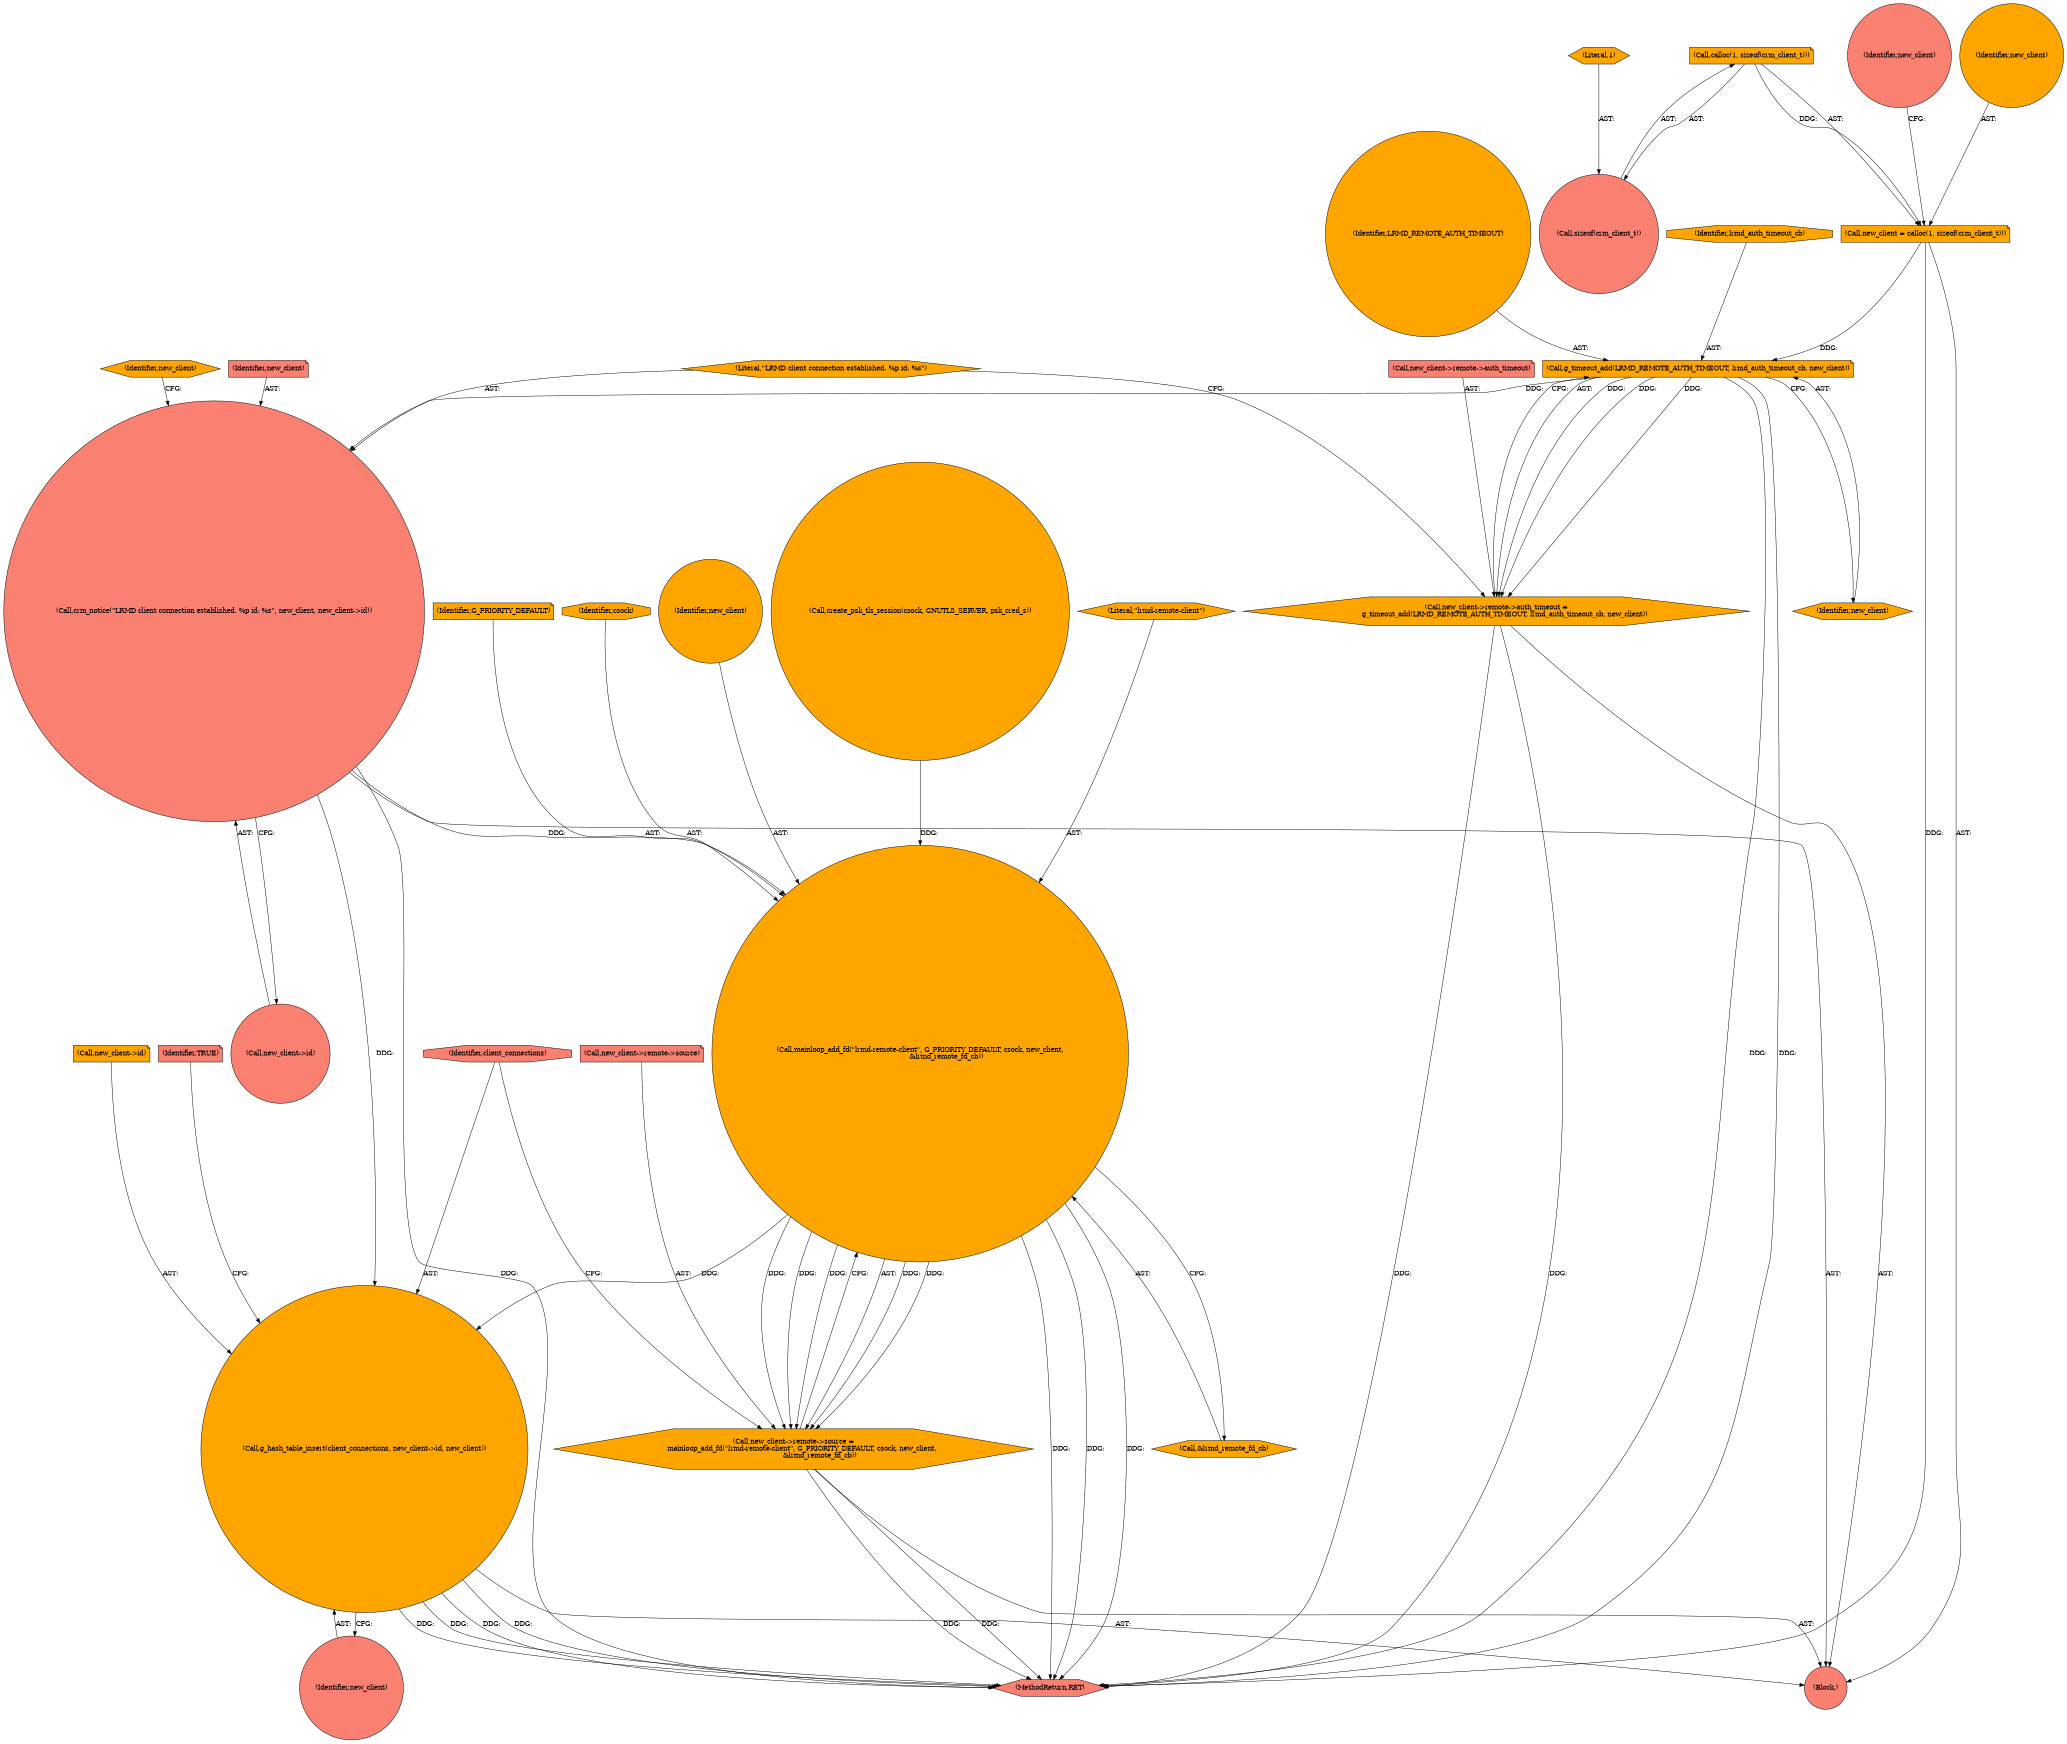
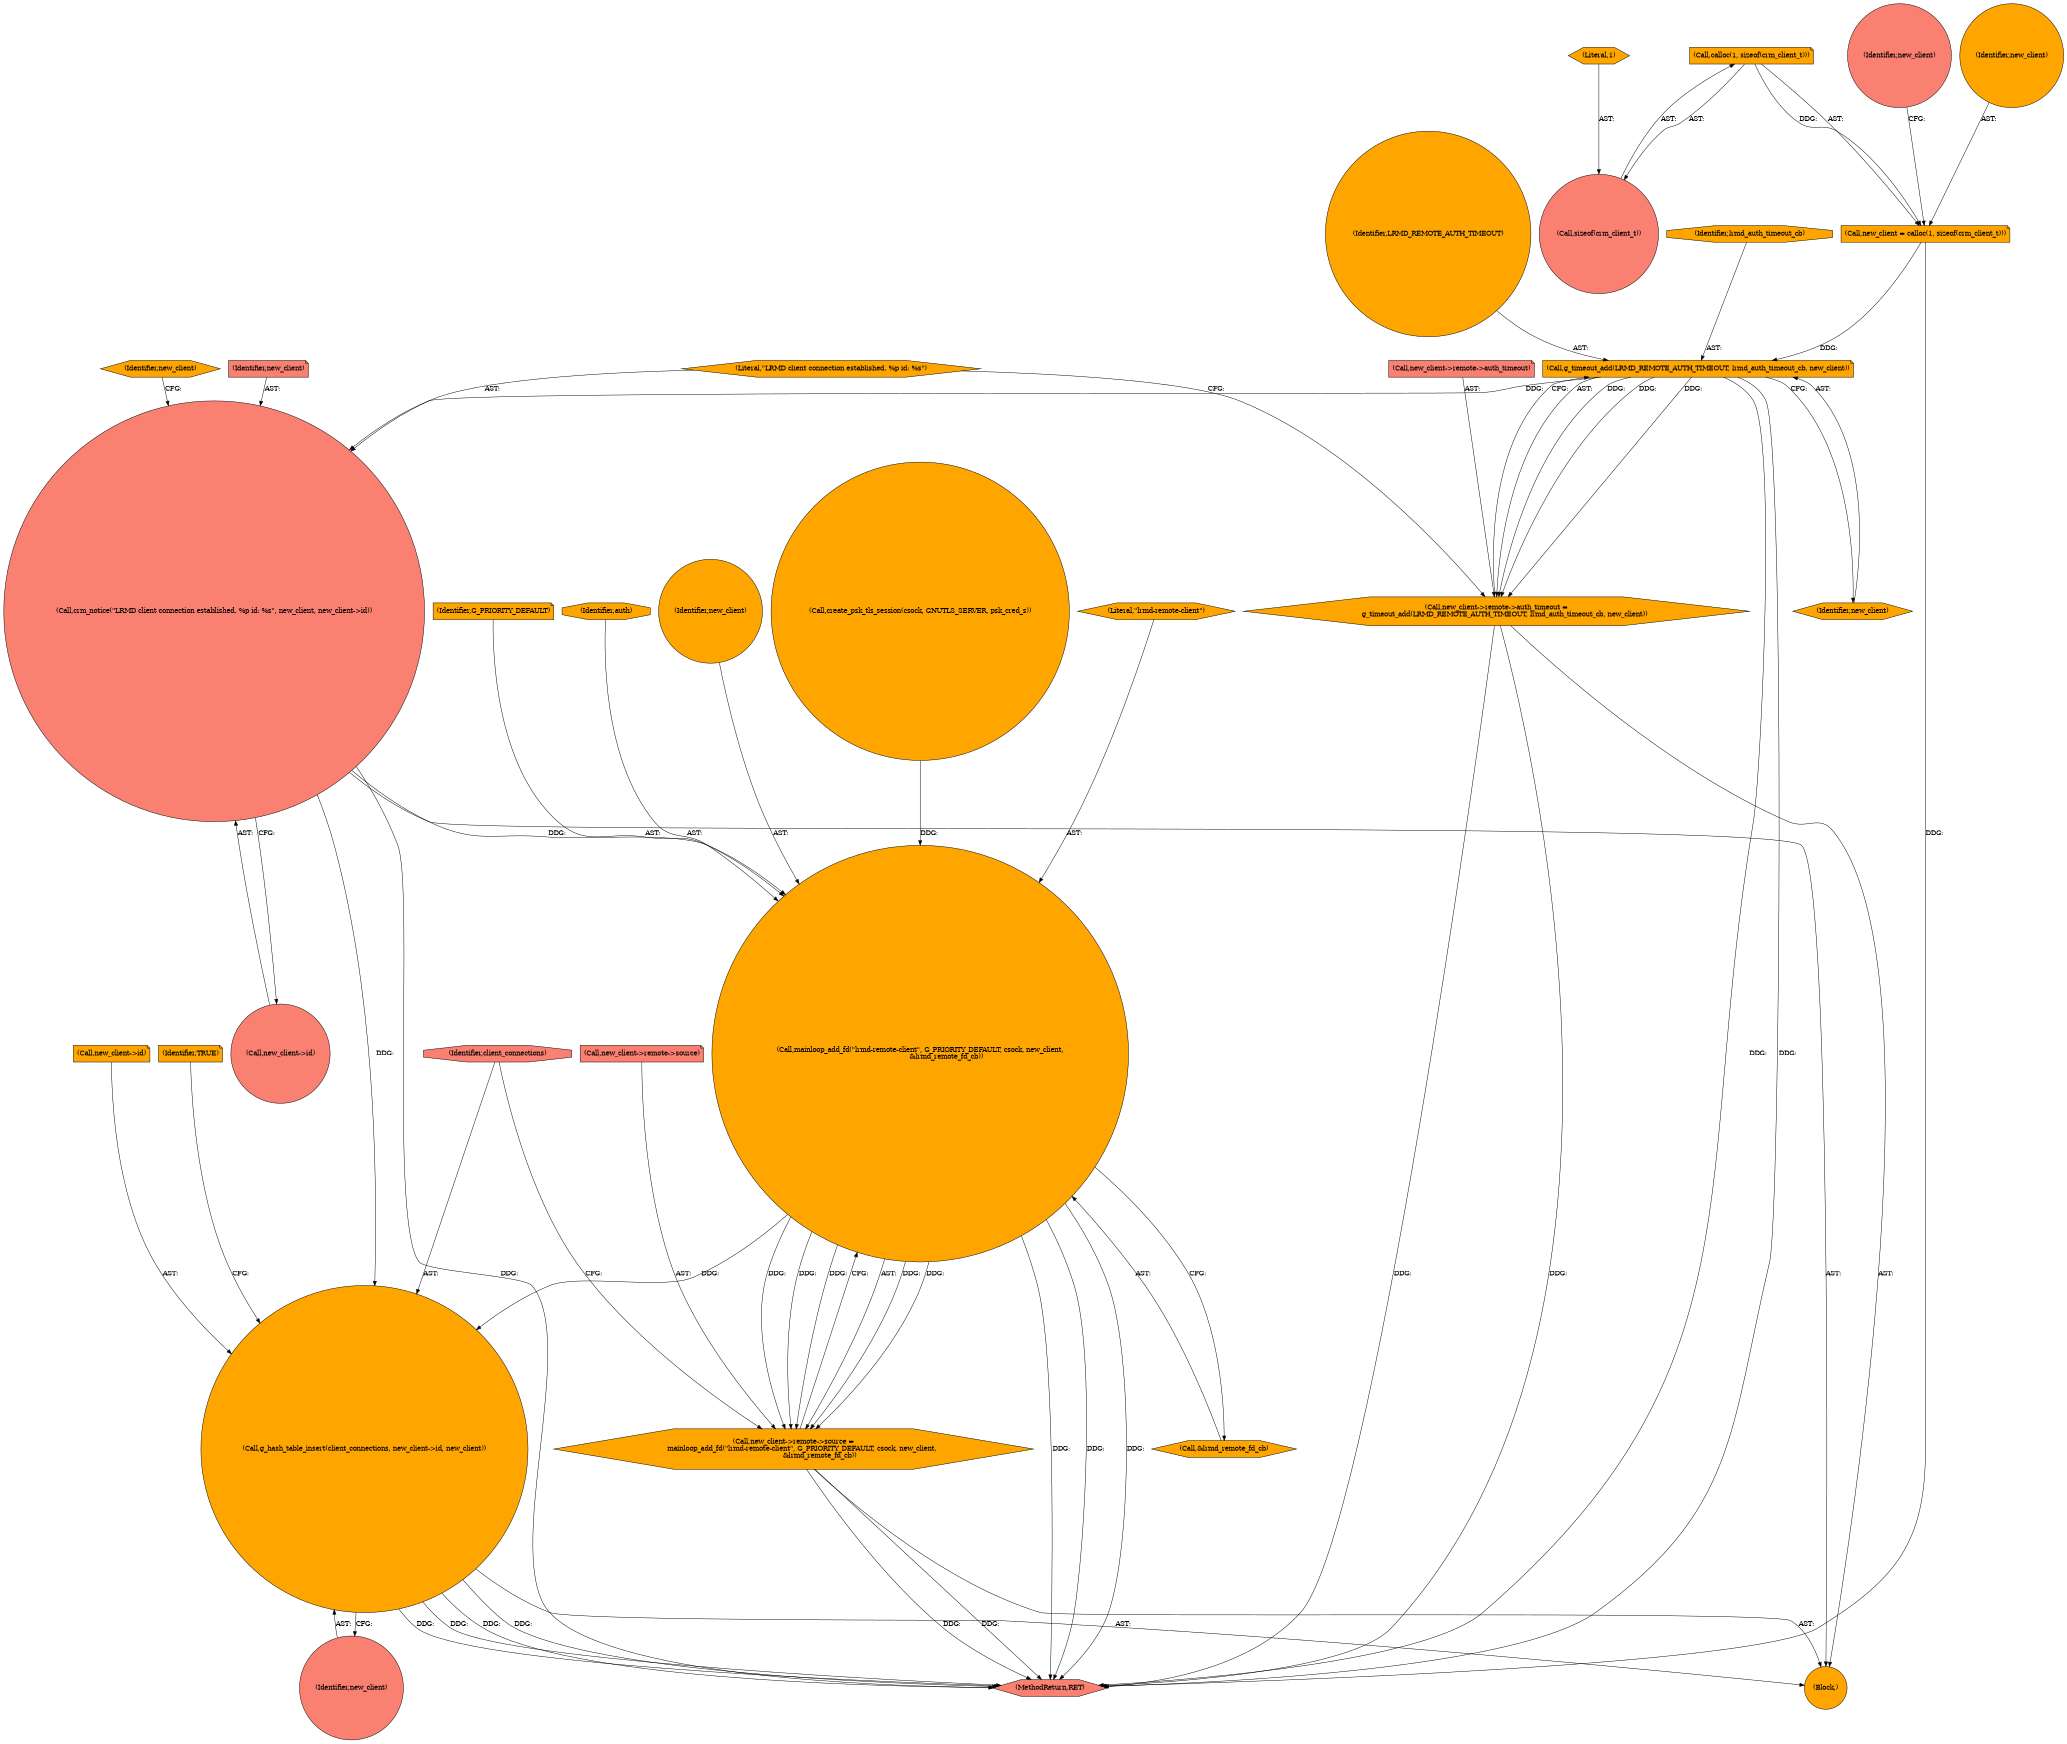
node "(Identifier,csock)": label "(Identifier,csock)" -> "(Identifier,auth)"
edge "(Call,new_client = calloc(1, sizeof(crm_client_t)))" -> "(Block,)": removed, label "AST:"
node "(Identifier,TRUE)": fillcolor salmon -> orange
node "(Block,)": fillcolor salmon -> orange
